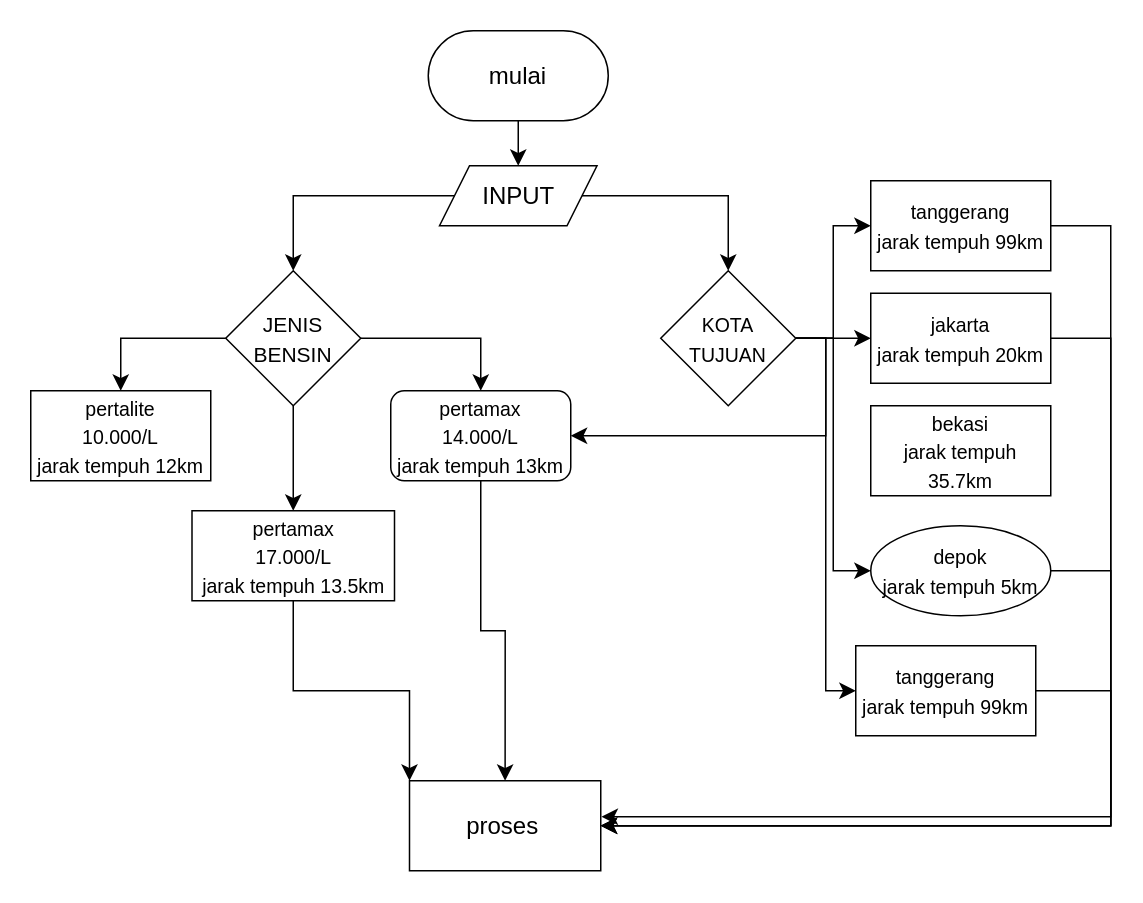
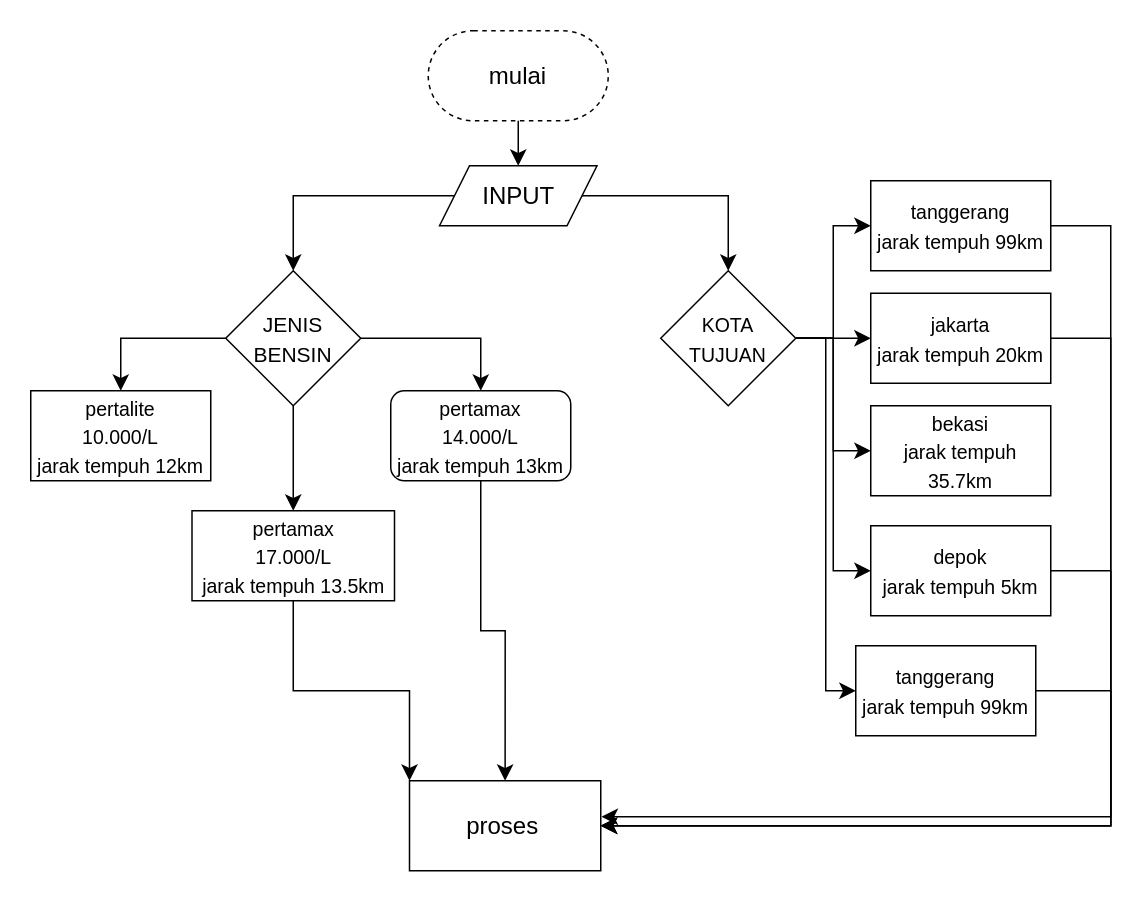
node "mulai": style solid -> dashed
edge "KOTA TUJUAN" -> "pertamax 14.000/L jarak tempuh 13km": now "KOTA TUJUAN" -> "bekasi jarak tempuh 35.7km"
node "depok jarak tempuh 5km": shape ellipse -> rectangle
